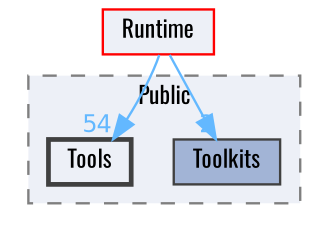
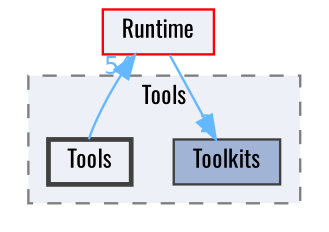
edge "Runtime" -> "Tools": reversed
cluster "Public": label "Public" -> "Tools"
